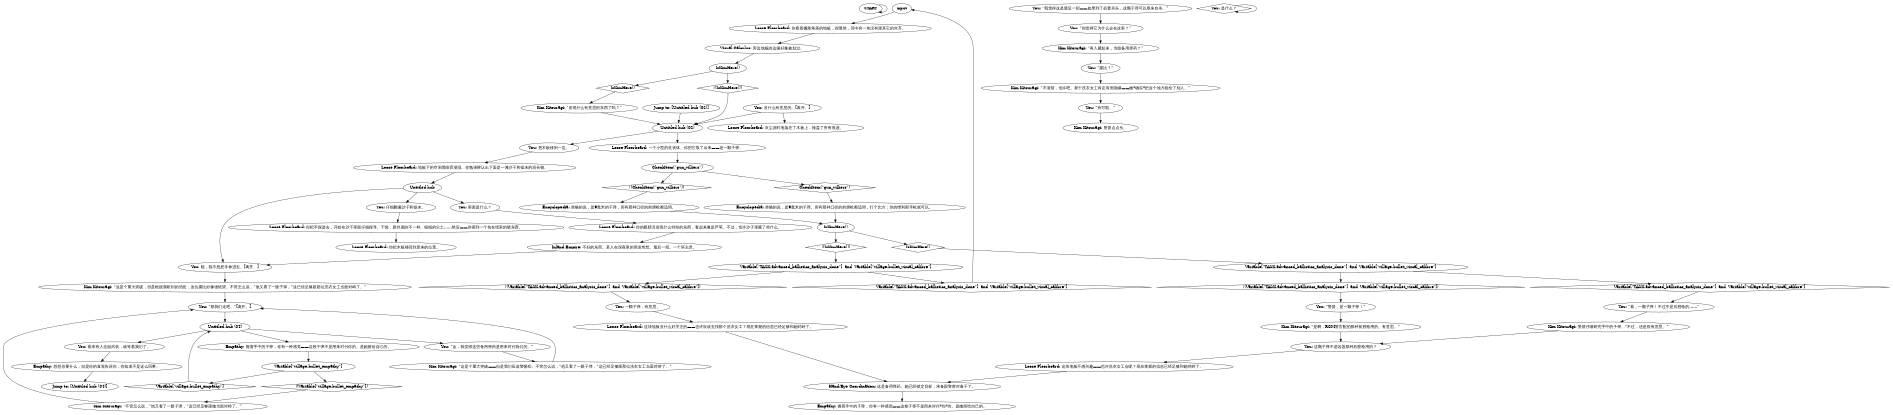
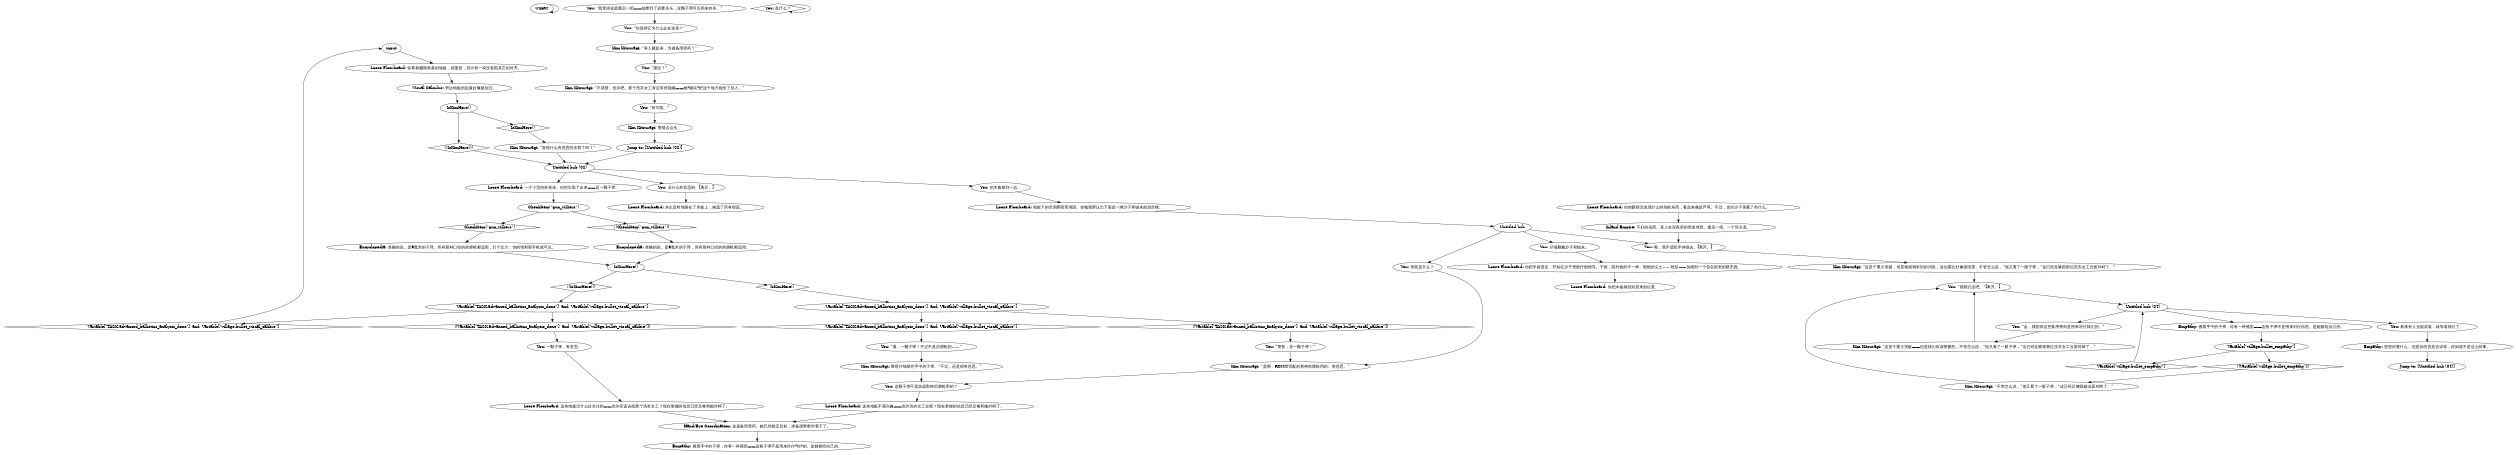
edge "You: 没什么有意思的。[离开。]" -> "Untitled hub (02)": reversed
edge "Kim Kitsuragi: 警督点点头。" -> "Jump to: [Untitled hub (02)]": added
edge "You: 里面是什么？" -> "Loose Floorboard: 你的眼睛没发现什么特别的东西，看起来像是芦苇。不过，也许沙子里藏了些什么。": now "You: 里面是什么？" -> "Kim Kitsuragi: “是啊，RCM警官配的那种前膛枪用的。有意思。”"
